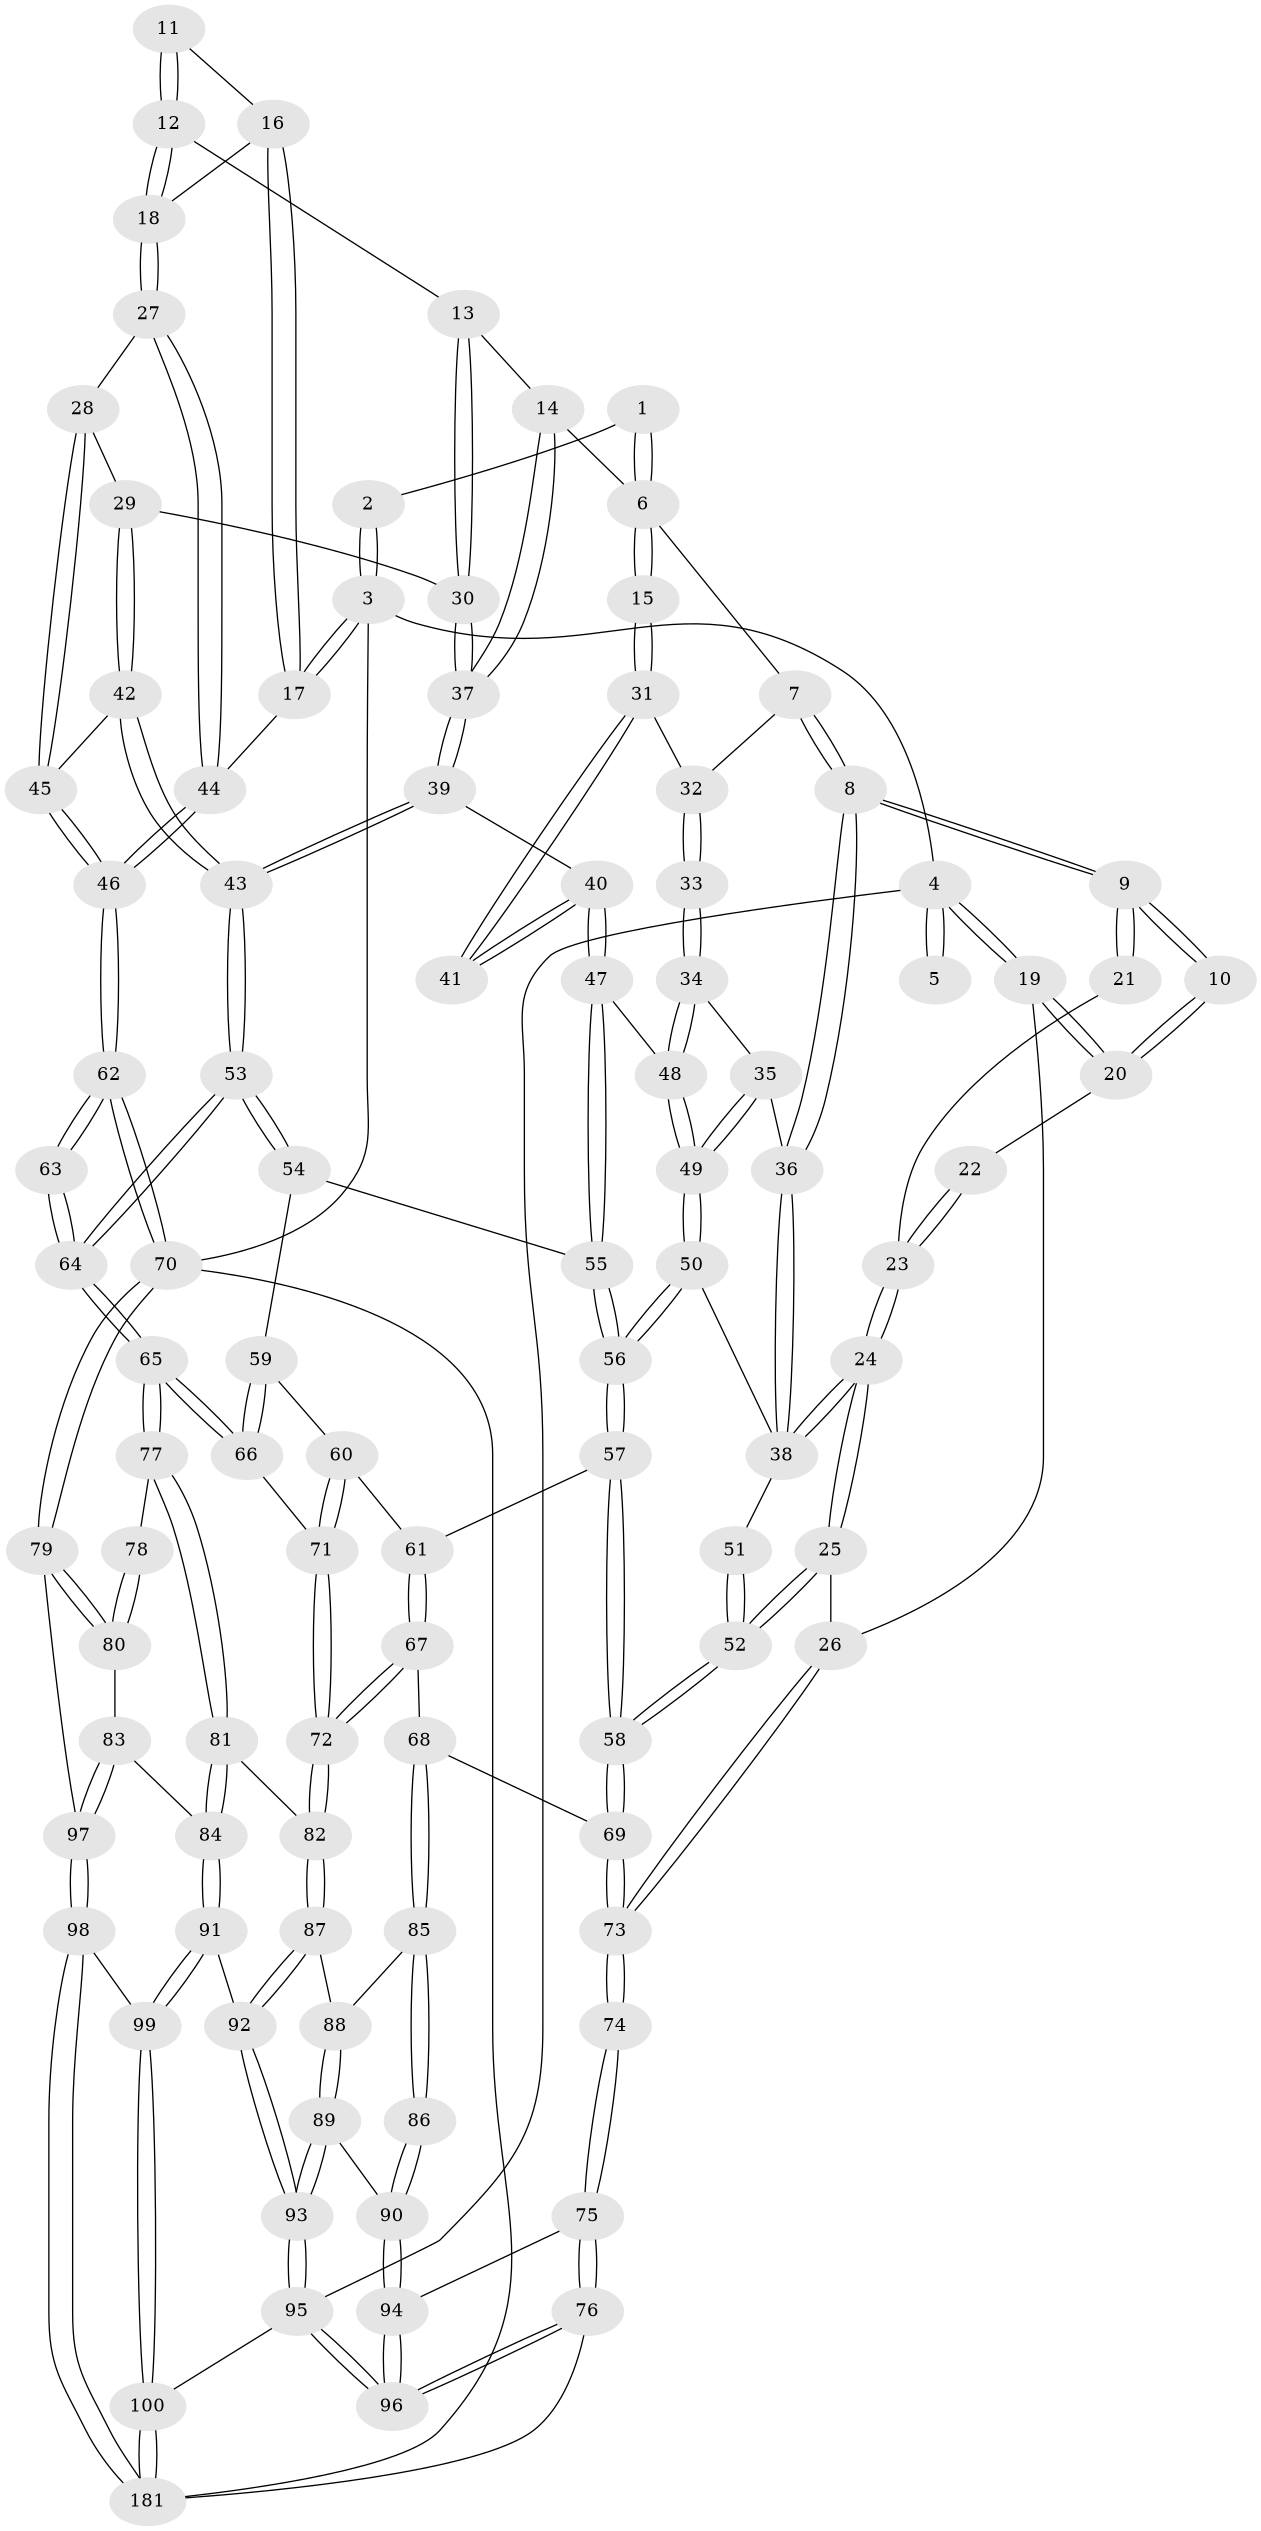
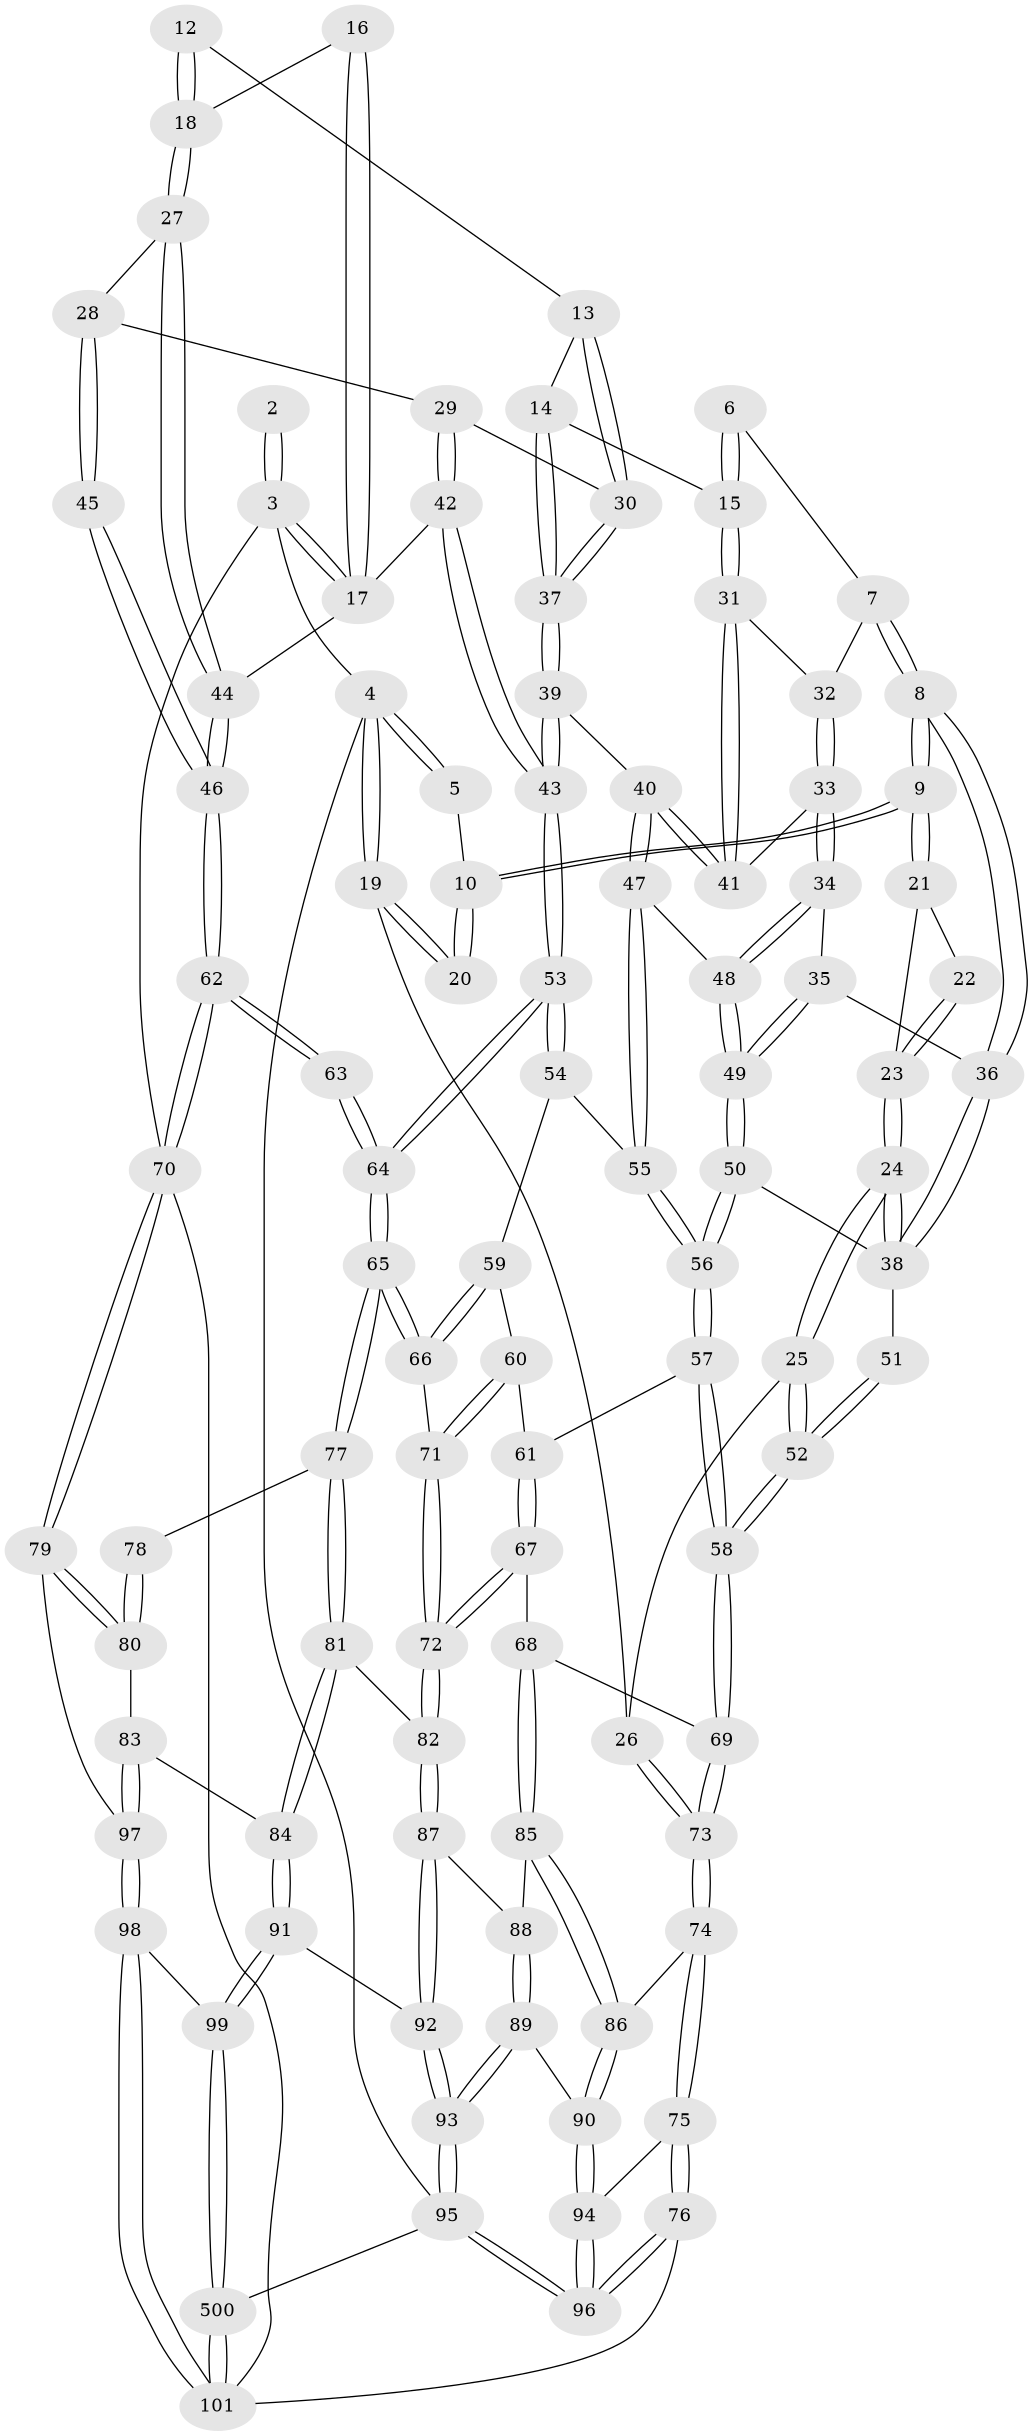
node "11": removed
node "1": removed
edge "14" -- "6": now "14" -- "15"
edge "42" -- "45": now "42" -- "17"
edge "5" -- "10": added
edge "33" -- "41": added
edge "20" -- "22": now "21" -- "22"
edge "74" -- "86": added
node "100": label "100" -> "500"
node "181": label "181" -> "101"
